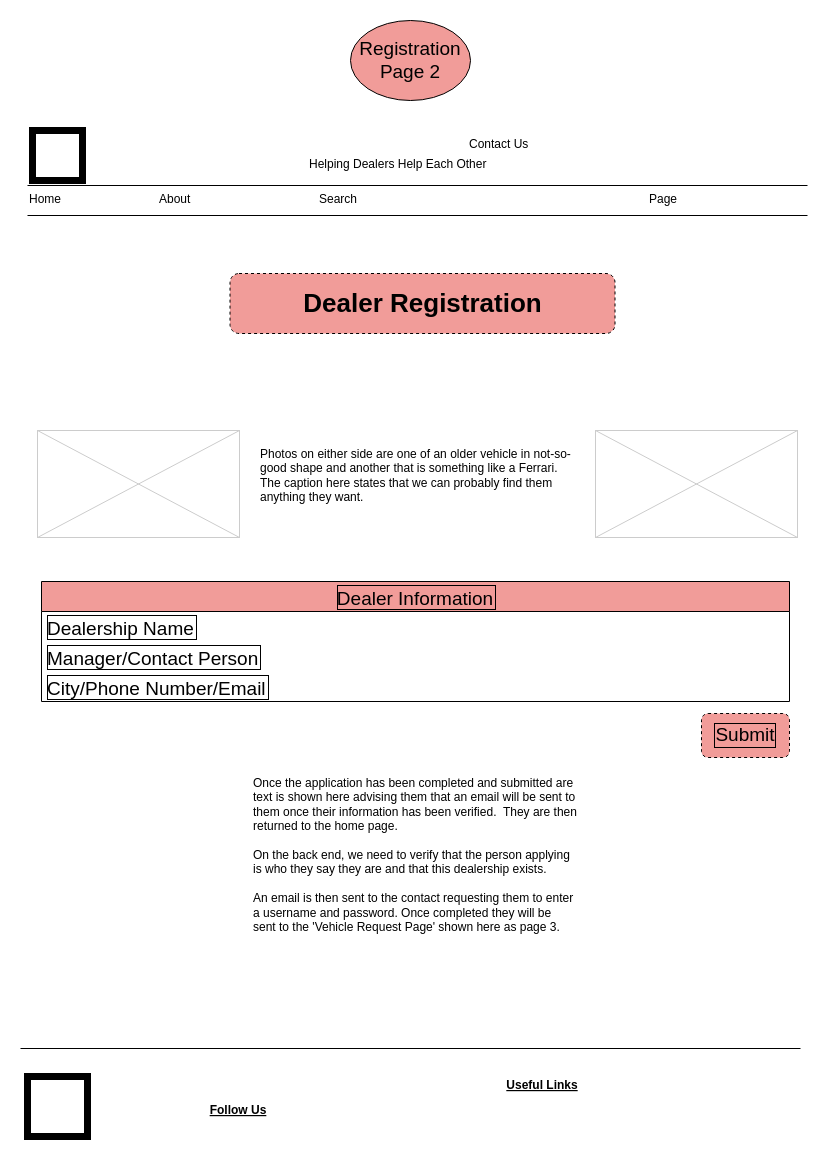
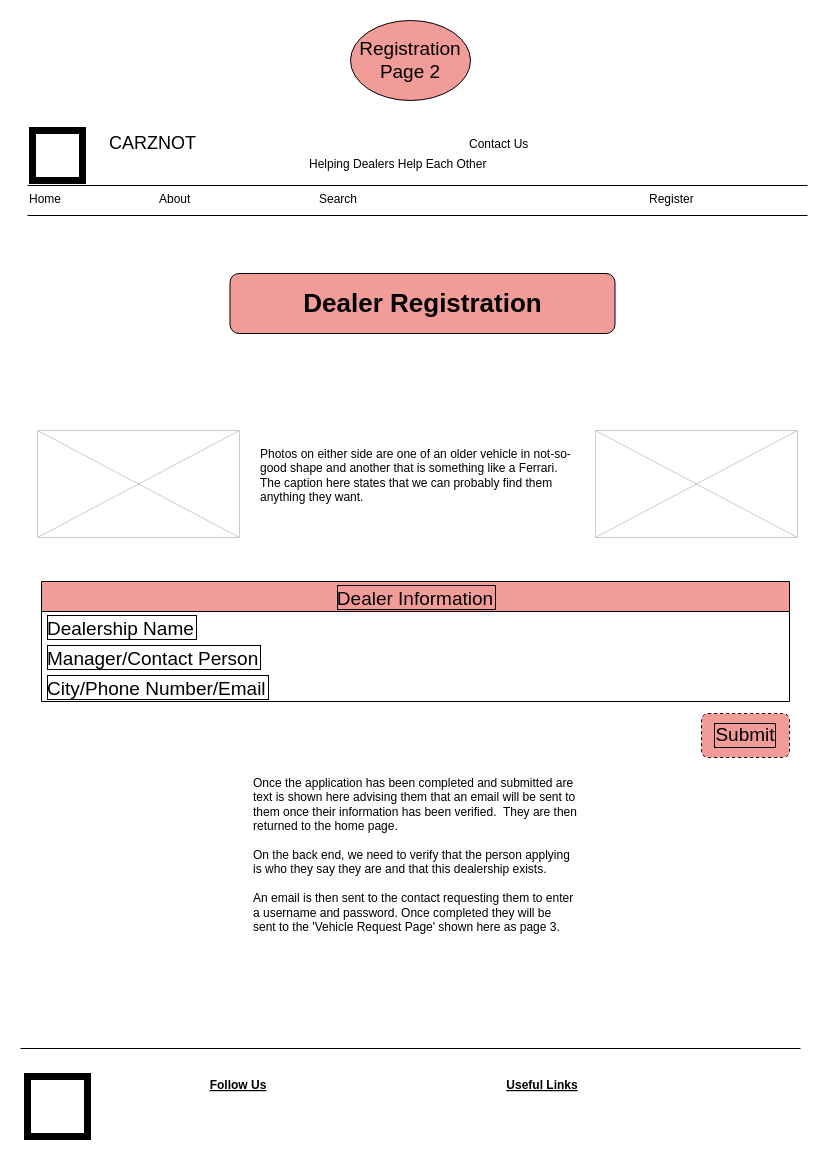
node "CARZNOT": added
node "Page": label "Page" -> "Register"
node "Dealer Registration": style dashed -> solid
node "Follow Us": moved (239, 1117) -> (239, 1092)
